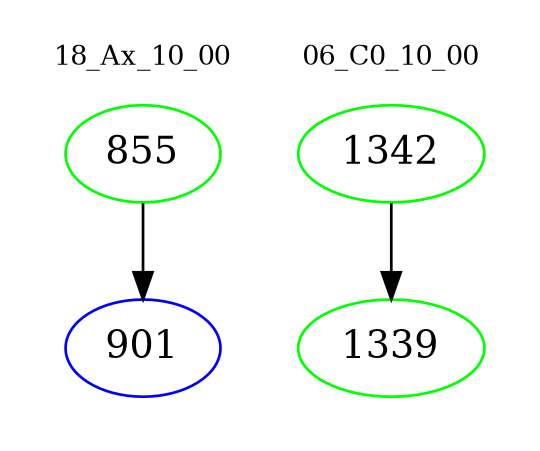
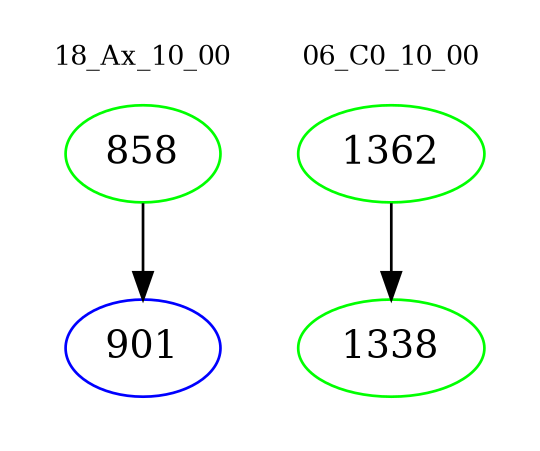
node "855": label "855" -> "858"
node "1342": label "1342" -> "1362"
node "1339": label "1339" -> "1338"
